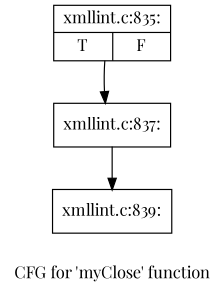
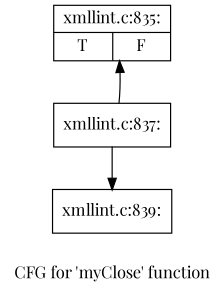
edge "xmllint.c:835:" -> "xmllint.c:837:": reversed
